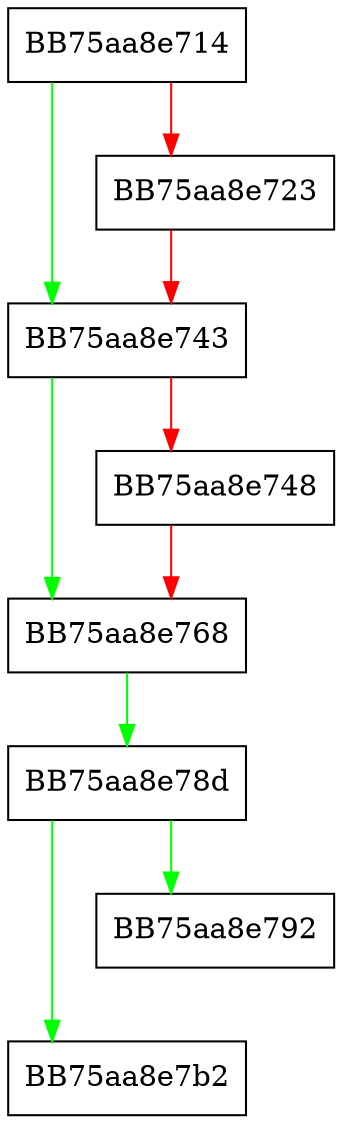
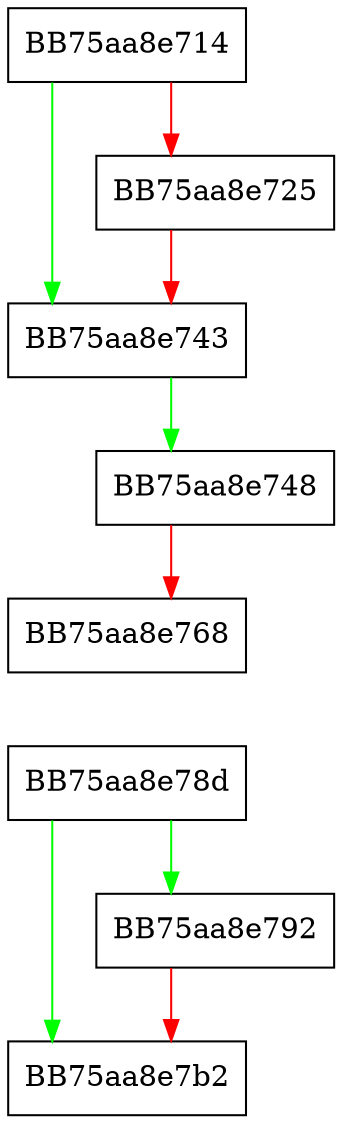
node "BB75aa8e723": label "BB75aa8e723" -> "BB75aa8e725"
edge "BB75aa8e743" -> "BB75aa8e748": color red -> green
edge "BB75aa8e743" -> "BB75aa8e768": removed
edge "BB75aa8e768" -> "BB75aa8e78d": removed
edge "BB75aa8e792" -> "BB75aa8e7b2": added
